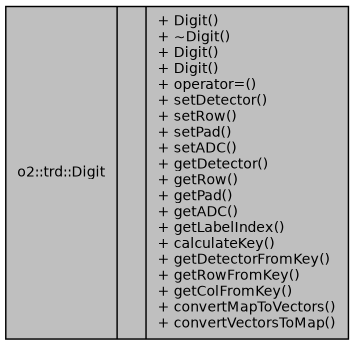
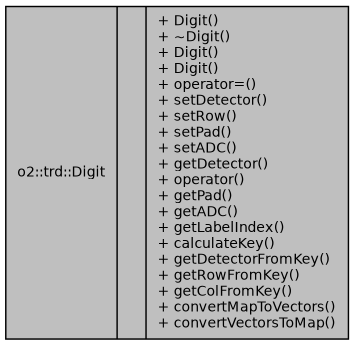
node "o2::trd::Digit": text "+ getRow()" -> "+ operator()"
